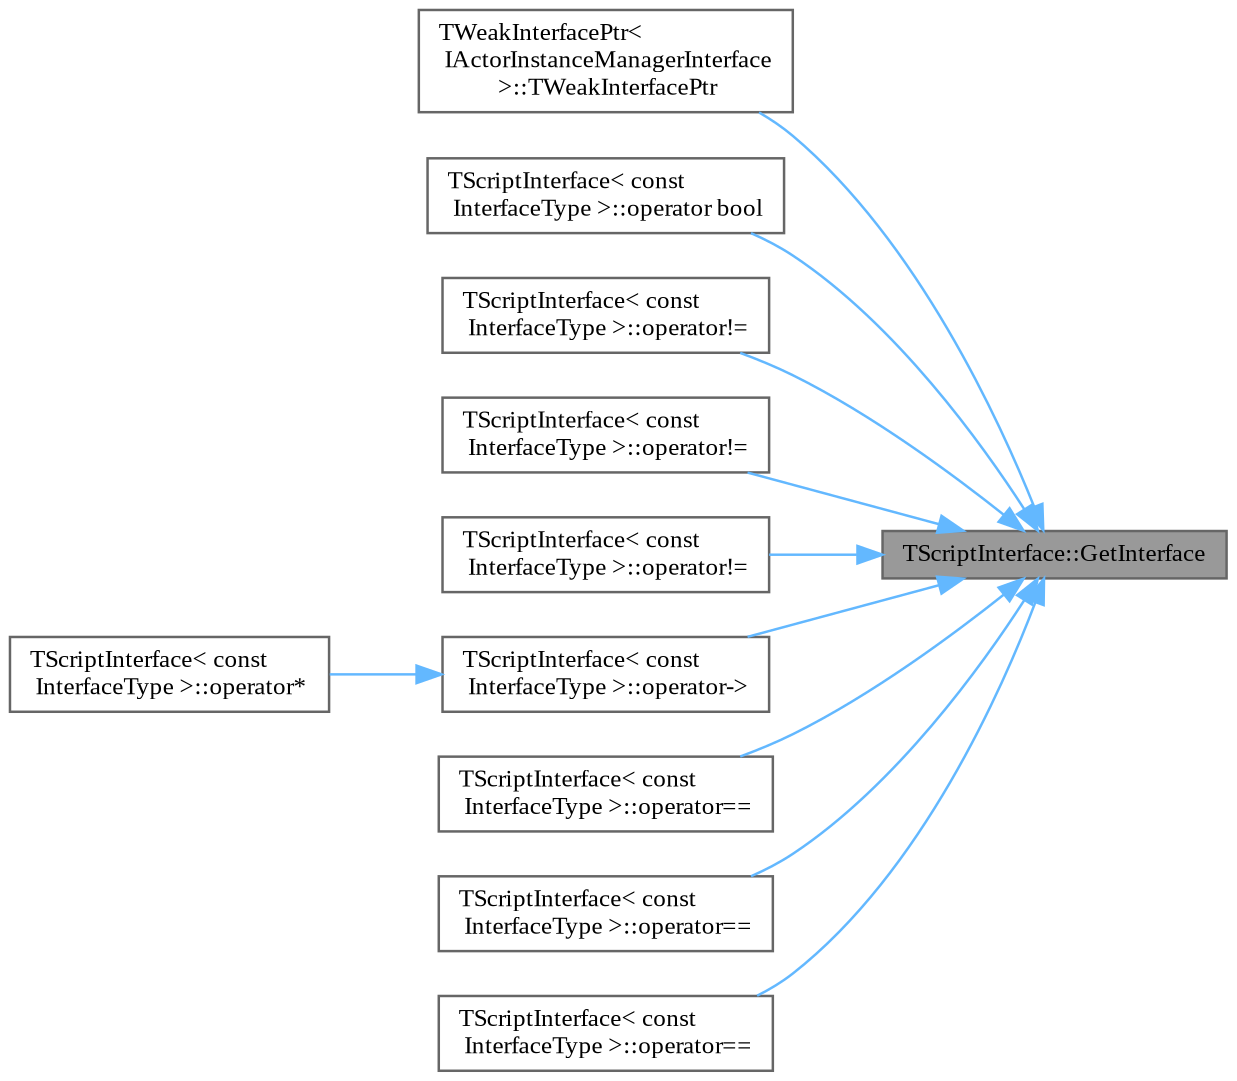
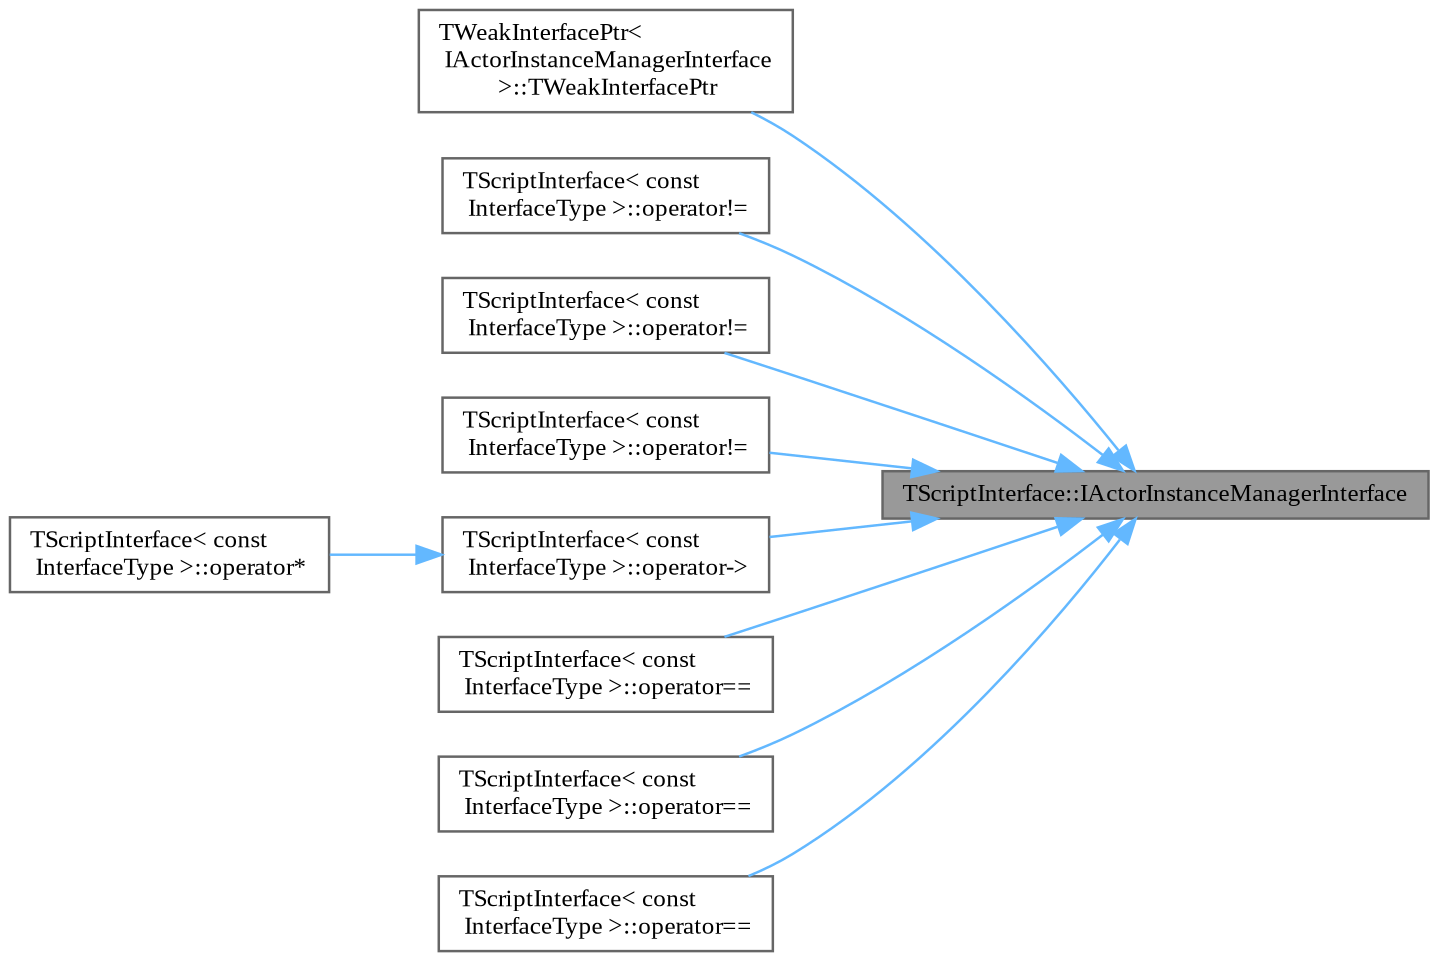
node "TScriptInterface< const InterfaceType >::operator bool": removed
node "TScriptInterface::GetInterface": label "TScriptInterface::GetInterface" -> "TScriptInterface::IActorInstanceManagerInterface"
